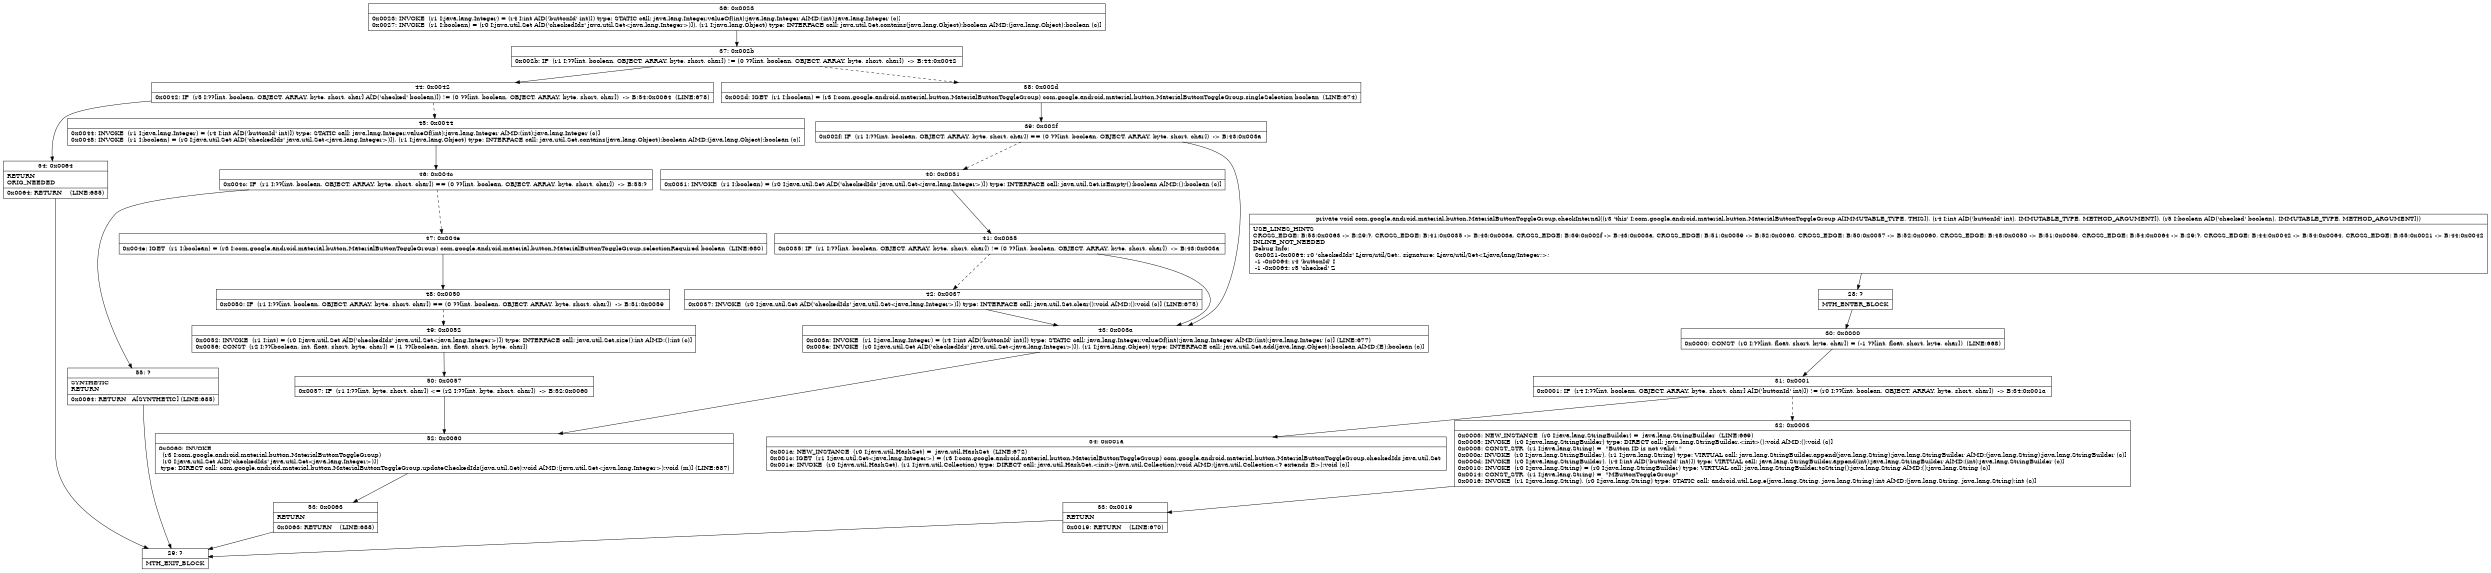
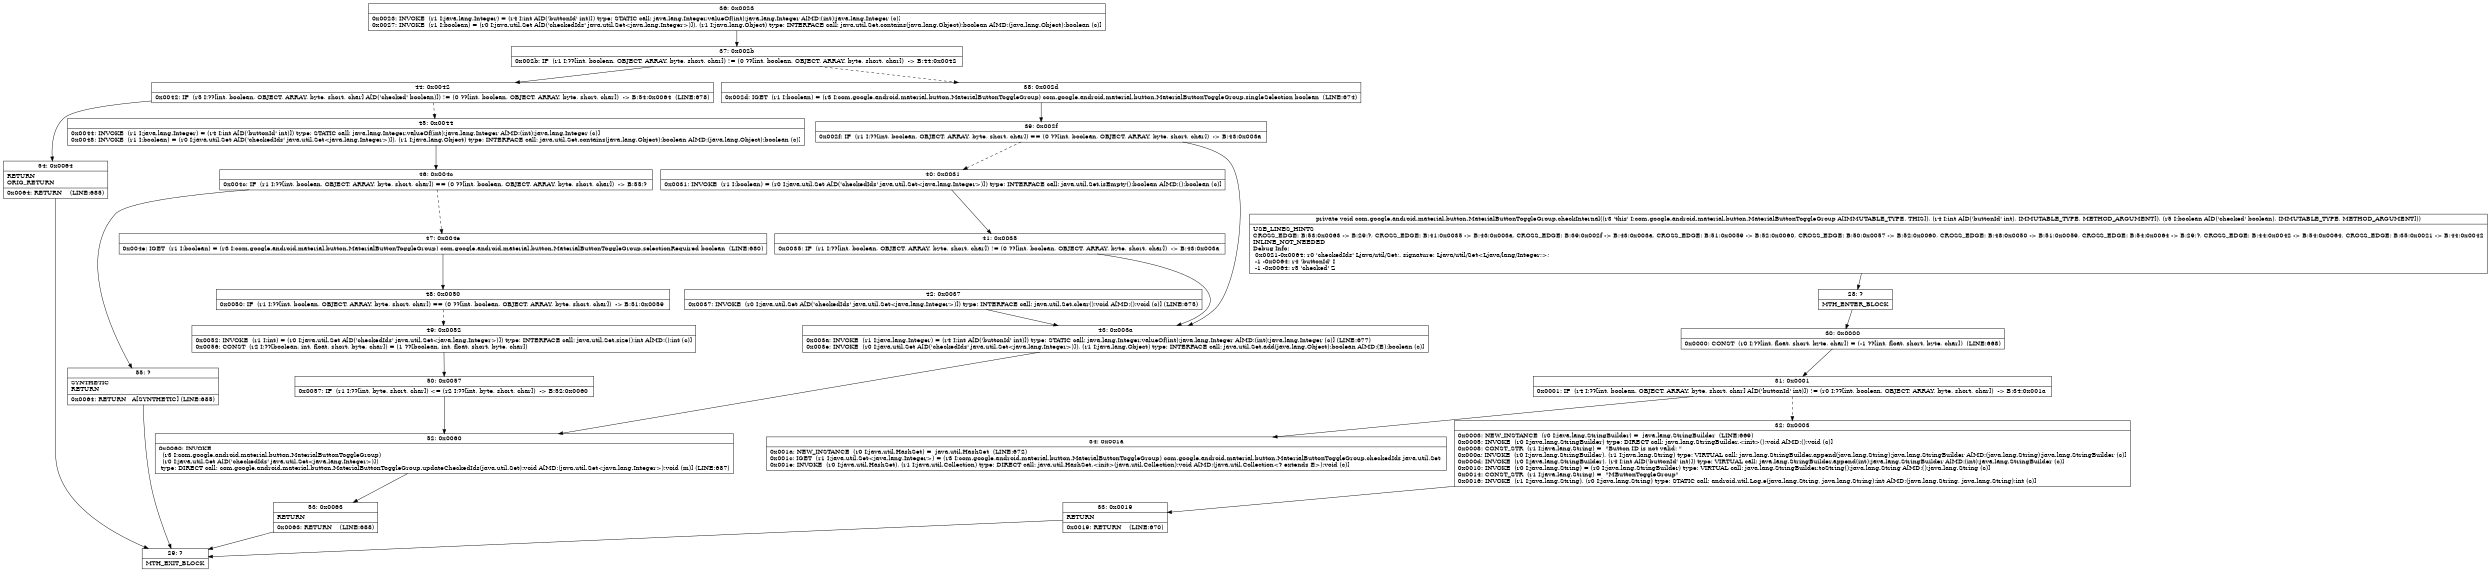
node "54: 0x0064": text "ORIG_NEEDED" -> "ORIG_RETURN"
edge "41: 0x0035" -> "42: 0x0037": removed
